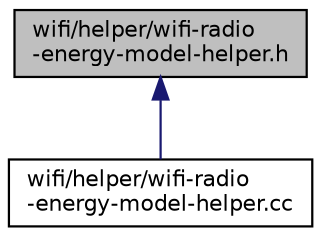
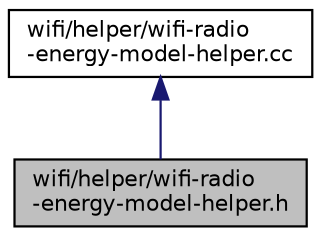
edge "wifi/helper/wifi-radio -energy-model-helper.cc" -> "wifi/helper/wifi-radio -energy-model-helper.h": reversed
